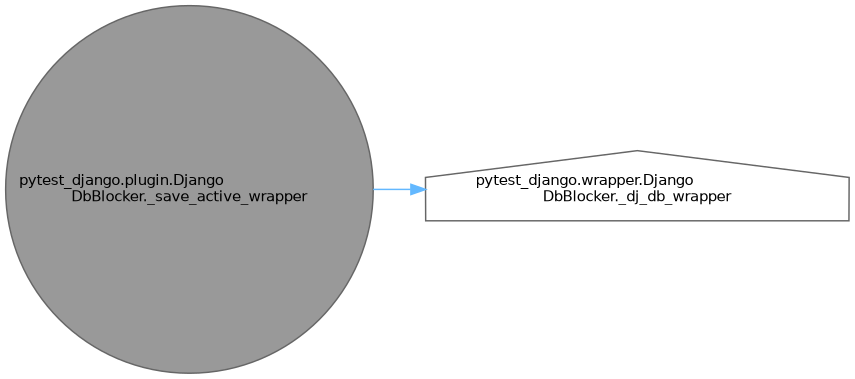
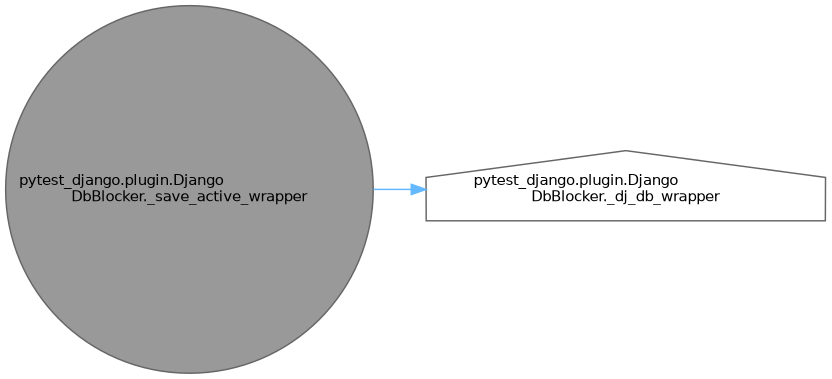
node "pytest_django.wrapper.Django DbBlocker._dj_db_wrapper": label "pytest_django.wrapper.Django DbBlocker._dj_db_wrapper" -> "pytest_django.plugin.Django DbBlocker._dj_db_wrapper"
